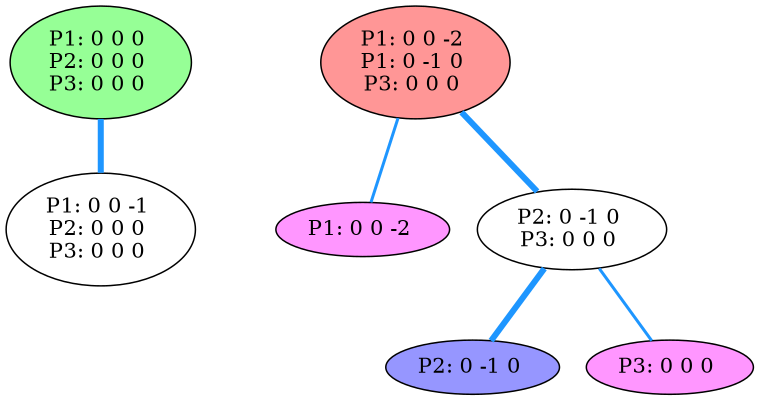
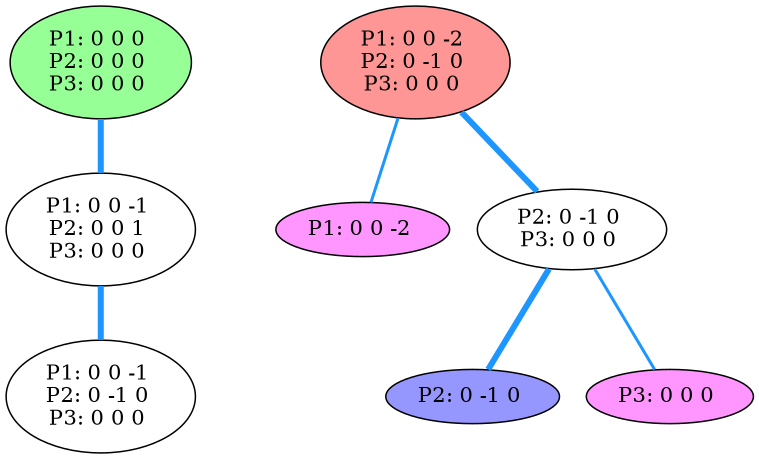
node "P1: 0 0 -2 P1: 0 -1 0 P3: 0 0 0": label "P1: 0 0 -2 P1: 0 -1 0 P3: 0 0 0" -> "P1: 0 0 -2 P2: 0 -1 0 P3: 0 0 0"
node "P1: 0 0 -1 P2: 0 0 0 P3: 0 0 0": label "P1: 0 0 -1 P2: 0 0 0 P3: 0 0 0" -> "P1: 0 0 -1 P2: 0 0 1 P3: 0 0 0"
node "P1: 0 0 -1 P2: 0 -1 0 P3: 0 0 0": added
